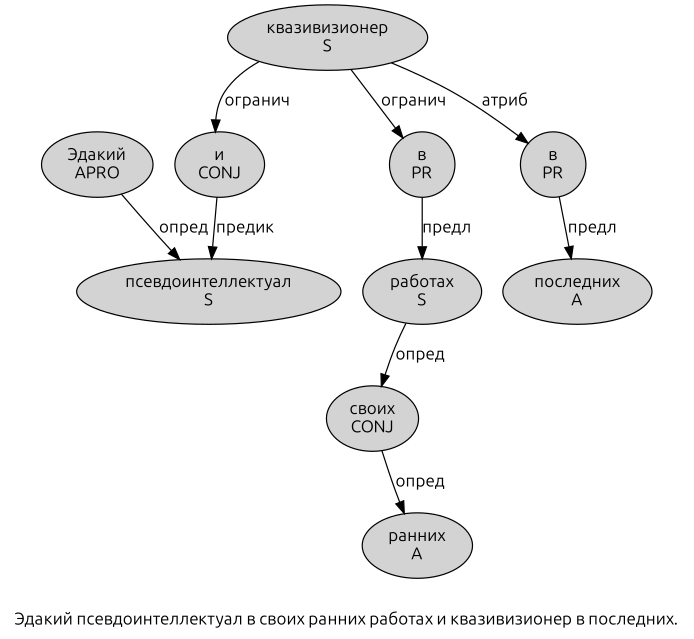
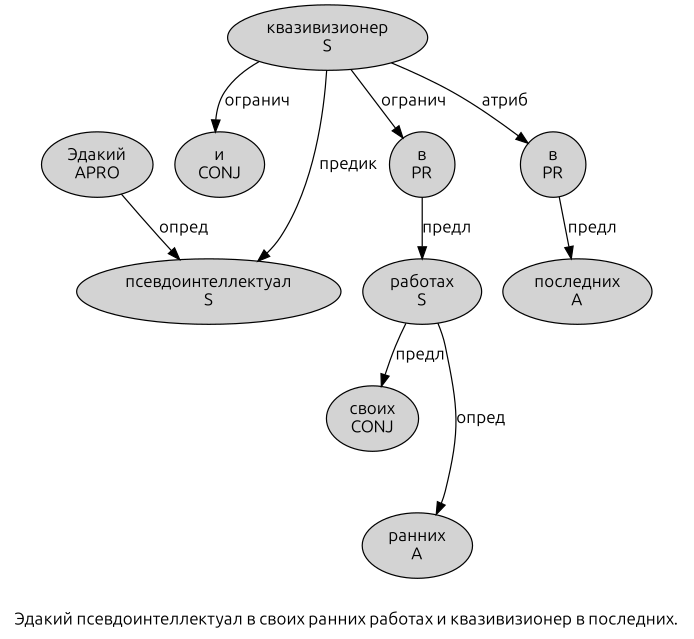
edge "и CONJ" -> "псевдоинтеллектуал S": now "квазивизионер S" -> "псевдоинтеллектуал S"
edge "работах S" -> "своих CONJ": label "опред" -> "предл"
edge "своих CONJ" -> "ранних A": now "работах S" -> "ранних A"
